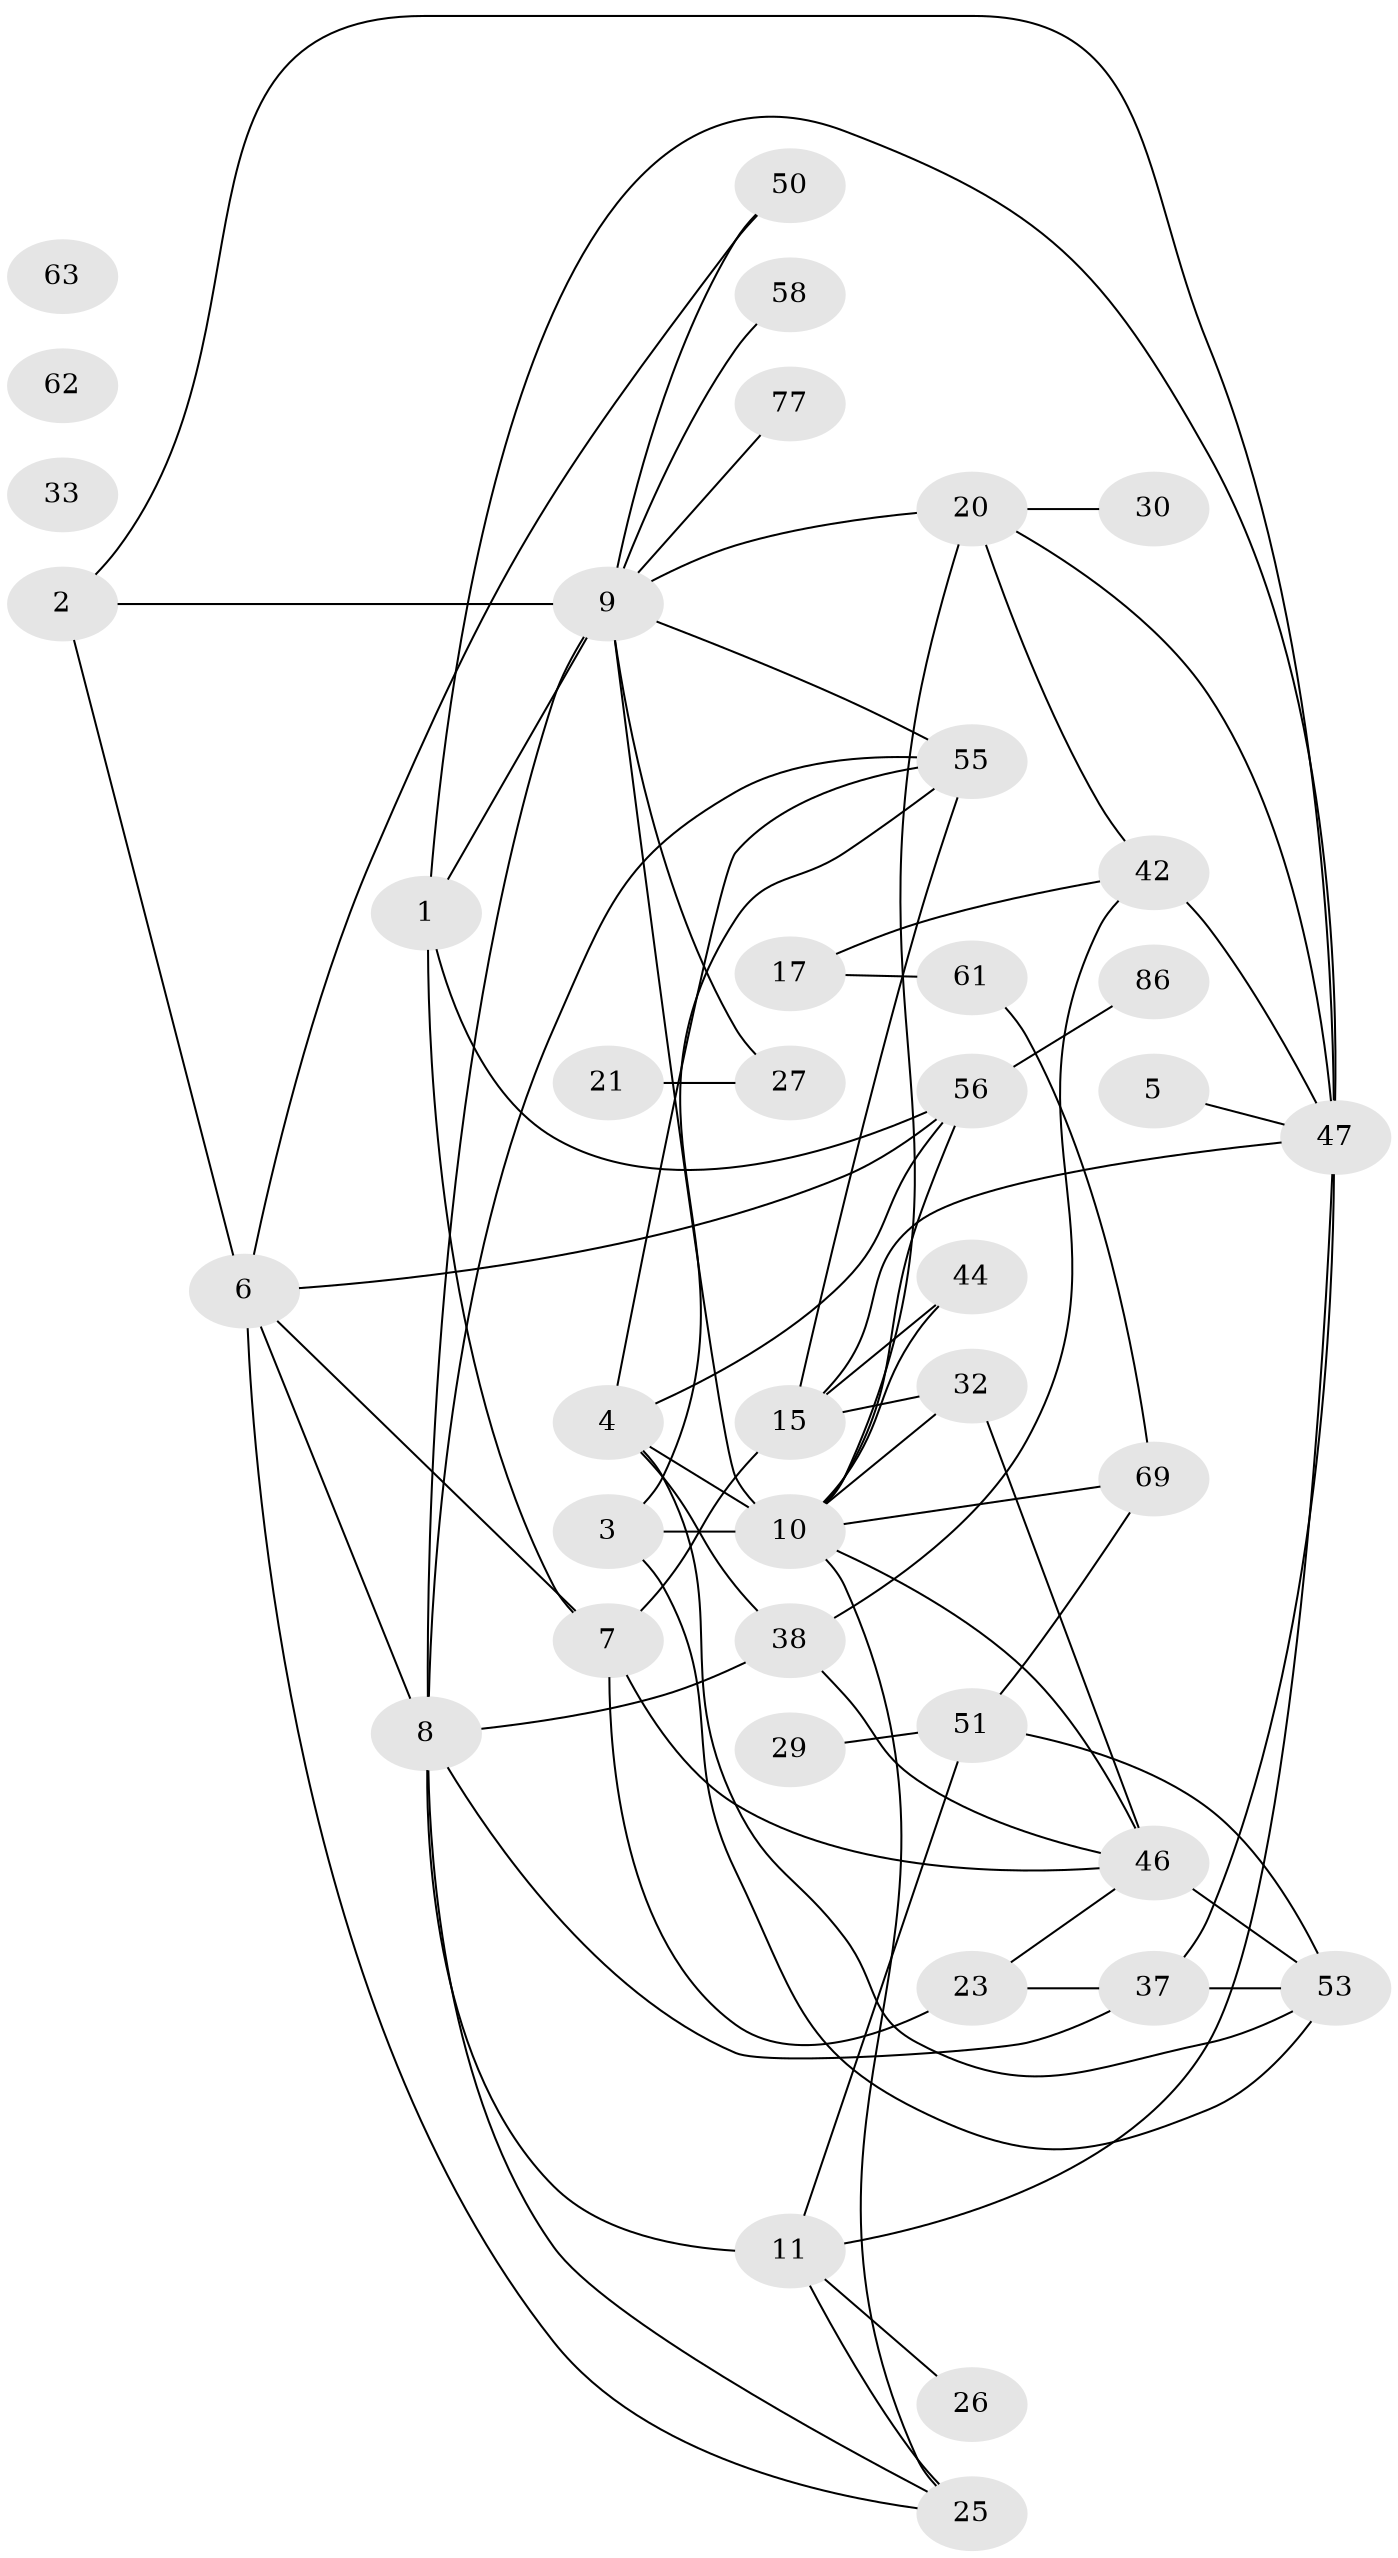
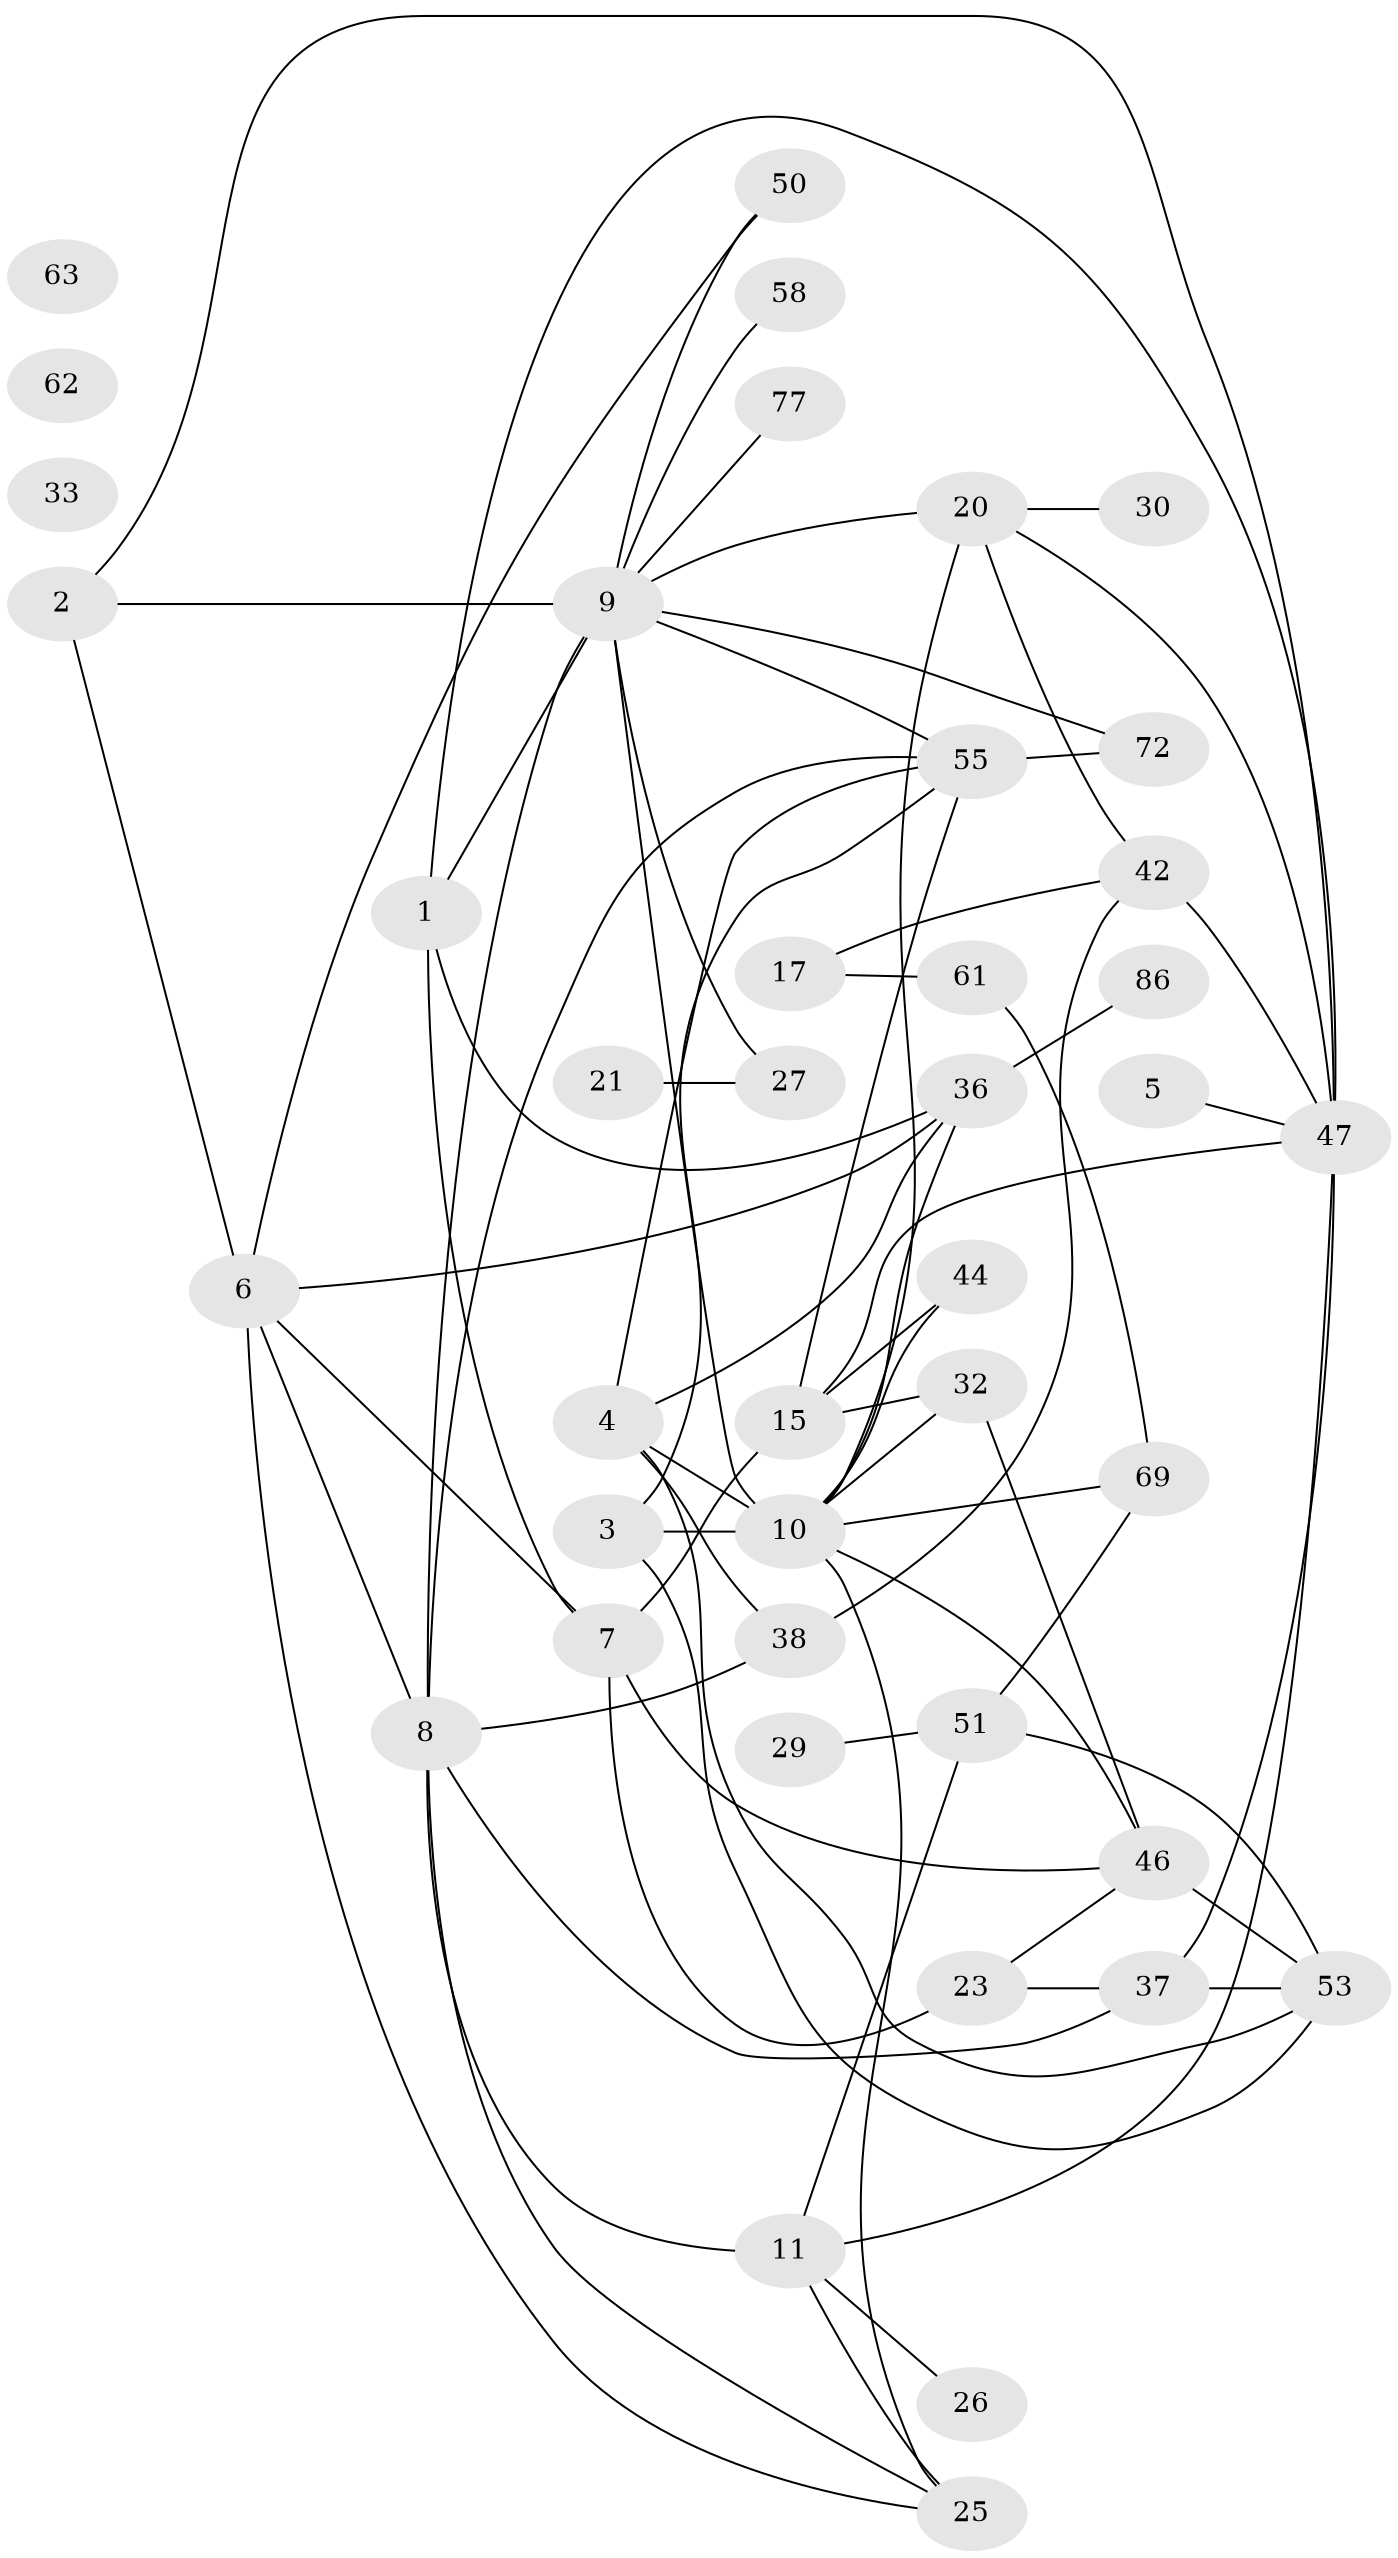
node "72": added
node "56": label "56" -> "36"
edge "38" -- "46": removed
